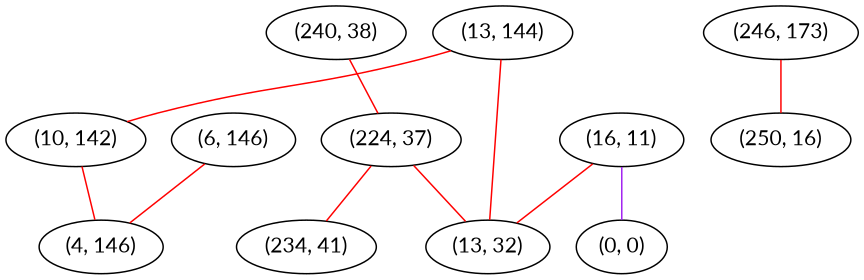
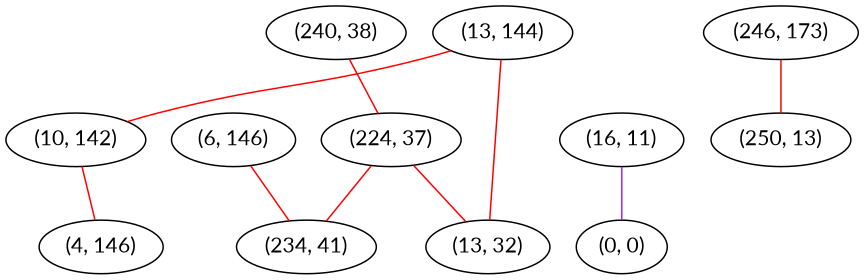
node "(250, 16)": label "(250, 16)" -> "(250, 13)"
edge "(6, 146)" -- "(4, 146)": now "(6, 146)" -- "(234, 41)"
edge "(16, 11)" -- "(13, 32)": removed
